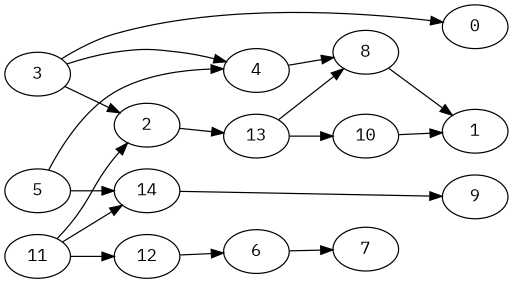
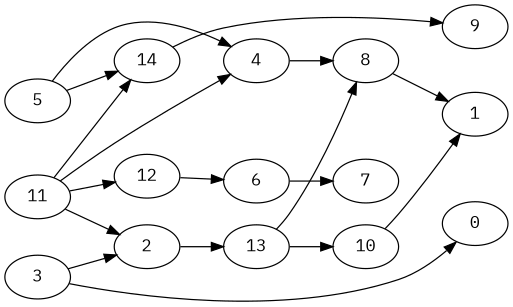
edge "3" -> "4": now "11" -> "4"
